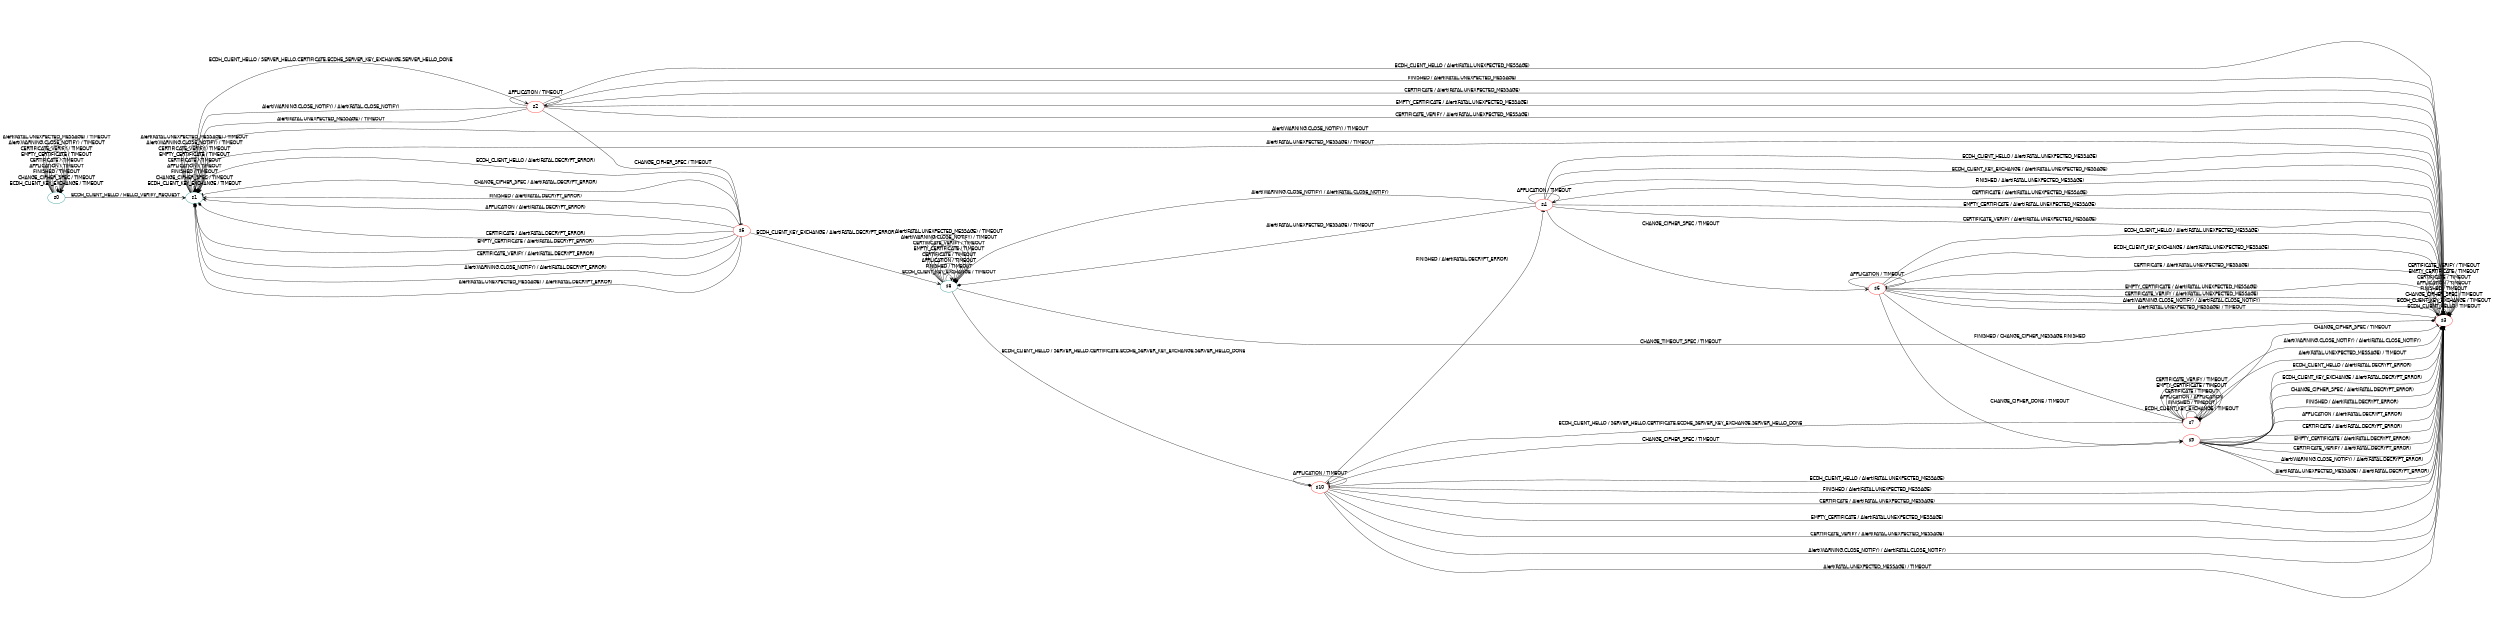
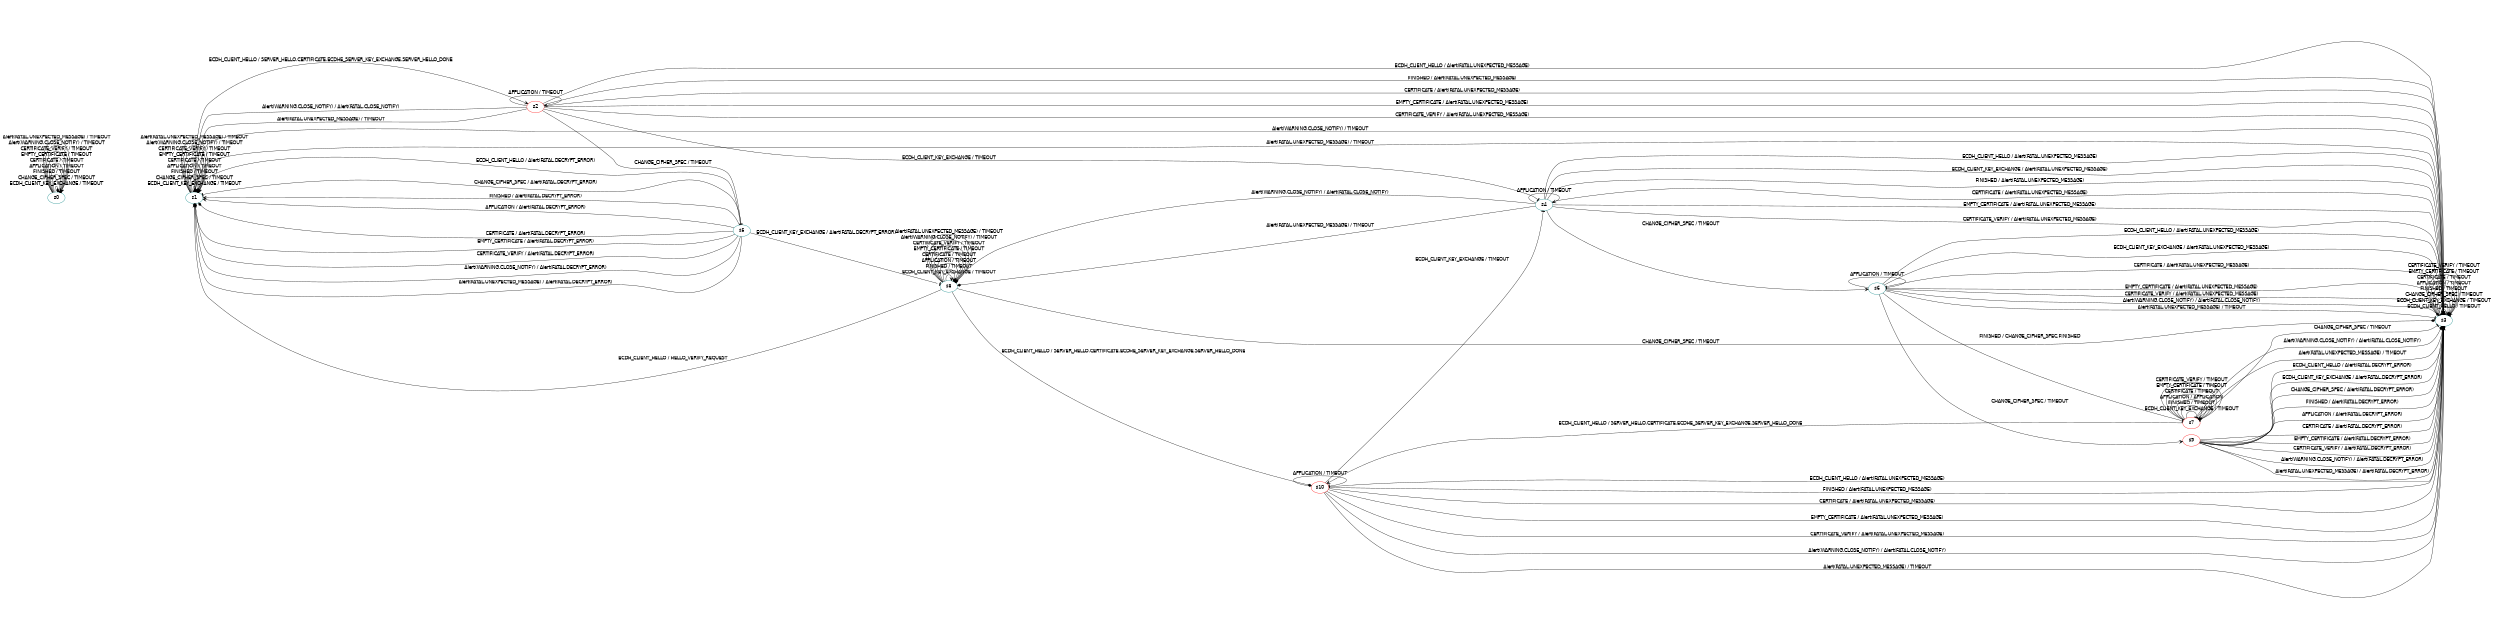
edge "s2" -> "s4": added, label "ECDH_CLIENT_KEY_EXCHANGE / TIMEOUT"
edge "s0" -> "s1": now "s8" -> "s1"
node "s4": color red -> teal
node "s5": color red -> teal
edge "s5" -> "s8": arrowhead vee -> tee
edge "s10" -> "s4": label "FINISHED / Alert(FATAL,DECRYPT_ERROR)" -> "ECDH_CLIENT_KEY_EXCHANGE / TIMEOUT"
node "s6": color red -> teal
node "s3": color red -> teal
edge "s6" -> "s7": label "FINISHED / CHANGE_CIPHER_MESSAGE,FINISHED" -> "FINISHED / CHANGE_CIPHER_SPEC,FINISHED"
edge "s8" -> "s3": label "CHANGE_TIMEOUT_SPEC / TIMEOUT" -> "CHANGE_CIPHER_SPEC / TIMEOUT"
edge "s6" -> "s9": label "CHANGE_CIPHER_DONE / TIMEOUT" -> "CHANGE_CIPHER_SPEC / TIMEOUT"
edge "s10" -> "s9": removed, label "CHANGE_CIPHER_SPEC / TIMEOUT"
